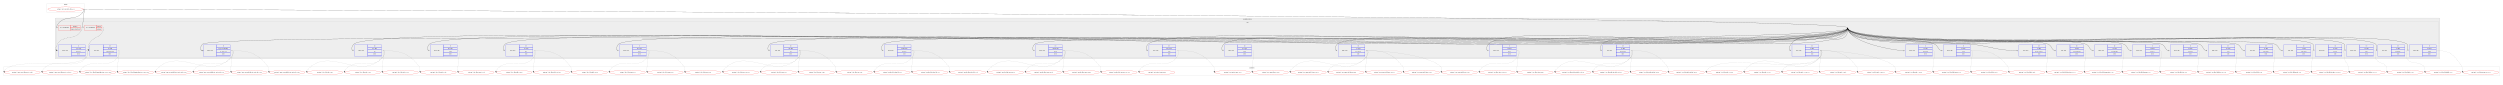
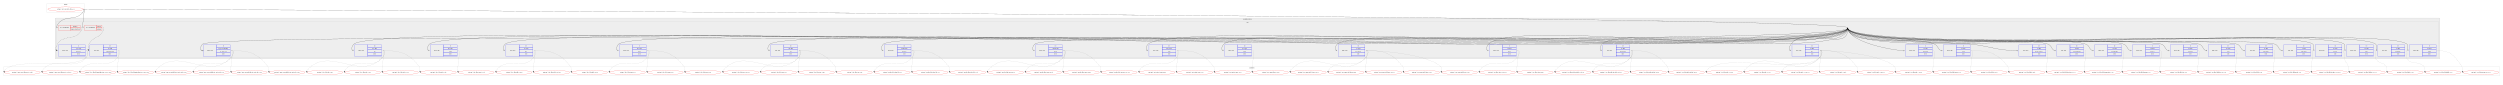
node "portage://net-print/cups-2.3.0": added
